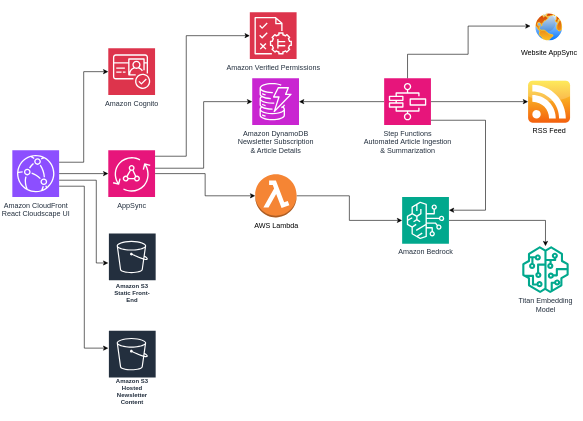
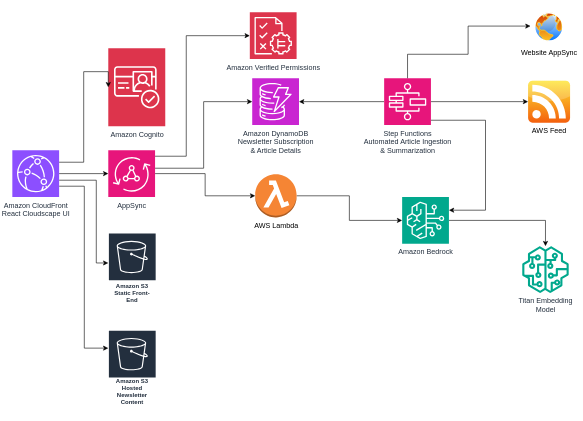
node "Amazon Cognito": size 47x47 -> 57x78
node "RSS Feed": label "RSS Feed" -> "AWS Feed"
